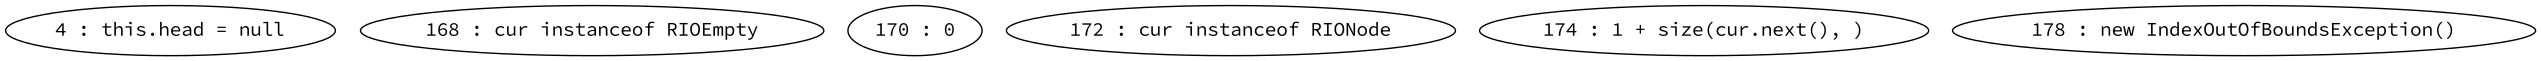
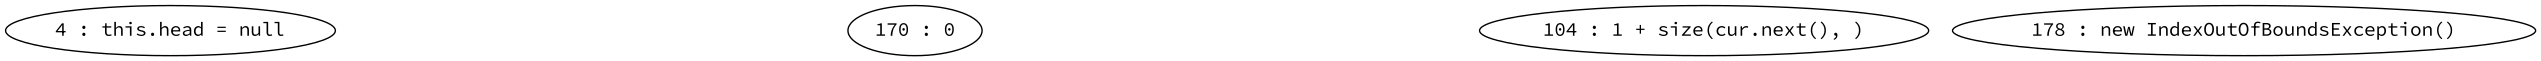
node "168 : cur instanceof RIOEmpty": removed
node "172 : cur instanceof RIONode": removed
node "174 : 1 + size(cur.next(), )": label "174 : 1 + size(cur.next(), )" -> "104 : 1 + size(cur.next(), )"
